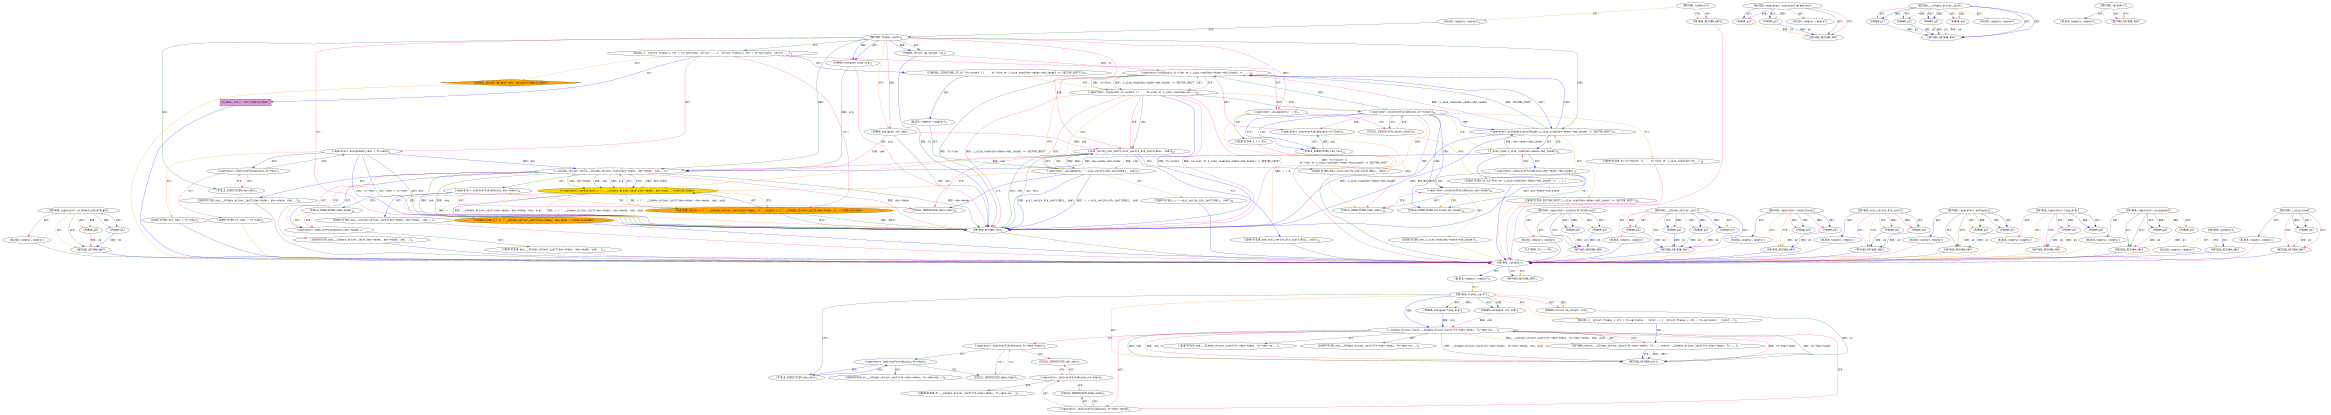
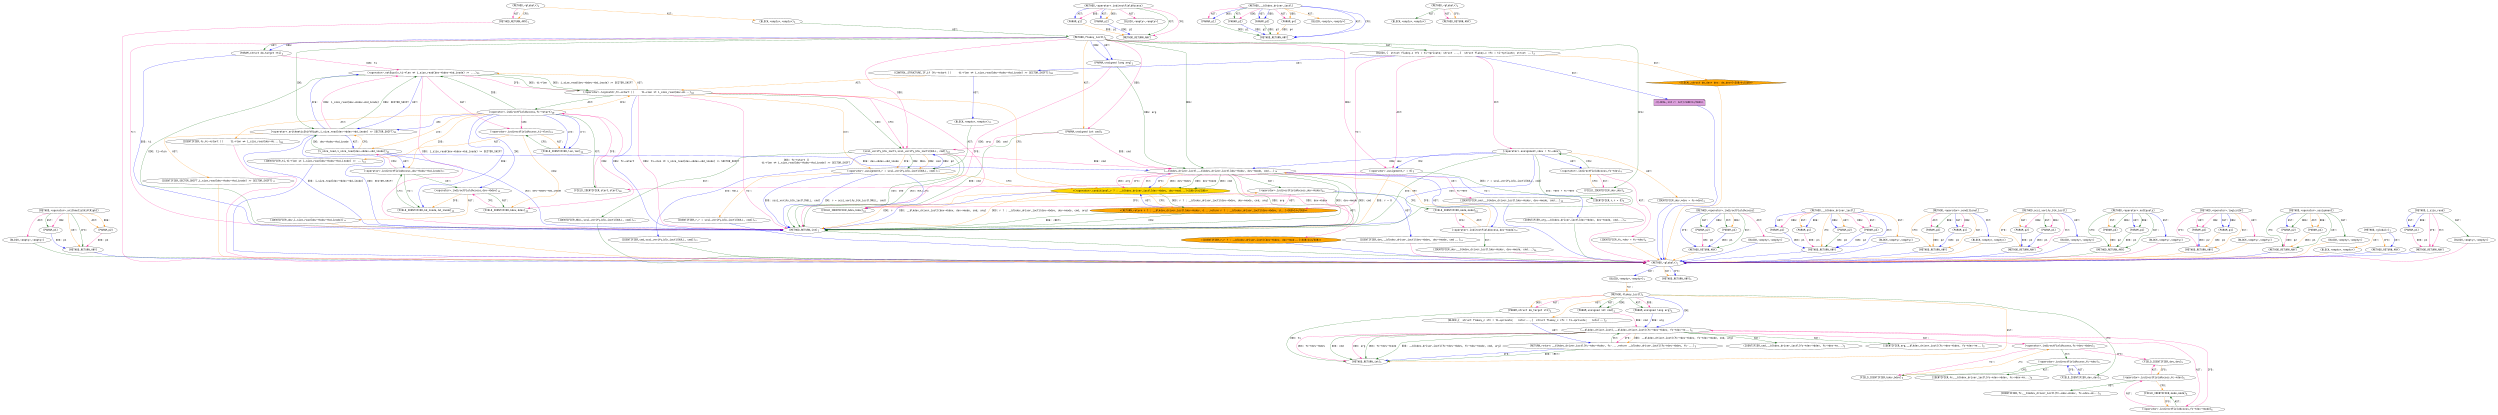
edge "(<operator>.assignment,r = 0)" -> "(IDENTIFIER,r,r = 0)": label "AST: " -> "DDG: r = scsi_verify_blk_ioctl(NULL, cmd)"
edge "(<operator>.indirectFieldAccess,fc->start)" -> "(IDENTIFIER,NULL,scsi_verify_blk_ioctl(NULL, cmd))": now "(<operator>.indirectFieldAccess,fc->start)" -> "(<operator>.indirectFieldAccess,dev->bdev->bd_inode)"
edge "(FIELD_IDENTIFIER,len,len)" -> "(<operator>.indirectFieldAccess,ti->len)": label "DDG: dev" -> "CFG: "
edge "(<operator>.assignment,*dev = fc->dev)" -> "(<operator>.assignment,r = 0)": added, label "CFG:"
edge "(<operator>.assignment,r = scsi_verify_blk_ioctl(NULL, cmd))" -> "(scsi_verify_blk_ioctl,scsi_verify_blk_ioctl(NULL, cmd))": label "AST: " -> "DDG: p2"
edge "(scsi_verify_blk_ioctl,scsi_verify_blk_ioctl(NULL, cmd))" -> "(IDENTIFIER,cmd,scsi_verify_blk_ioctl(NULL, cmd))": label "AST: " -> "DDG: NULL"
edge "(FIELD_IDENTIFIER,bd_inode,bd_inode)" -> "(<operator>.indirectFieldAccess,dev->bdev->bd_inode)": added, label "CFG:"
node "(LITERAL,0,r = 0)": removed
